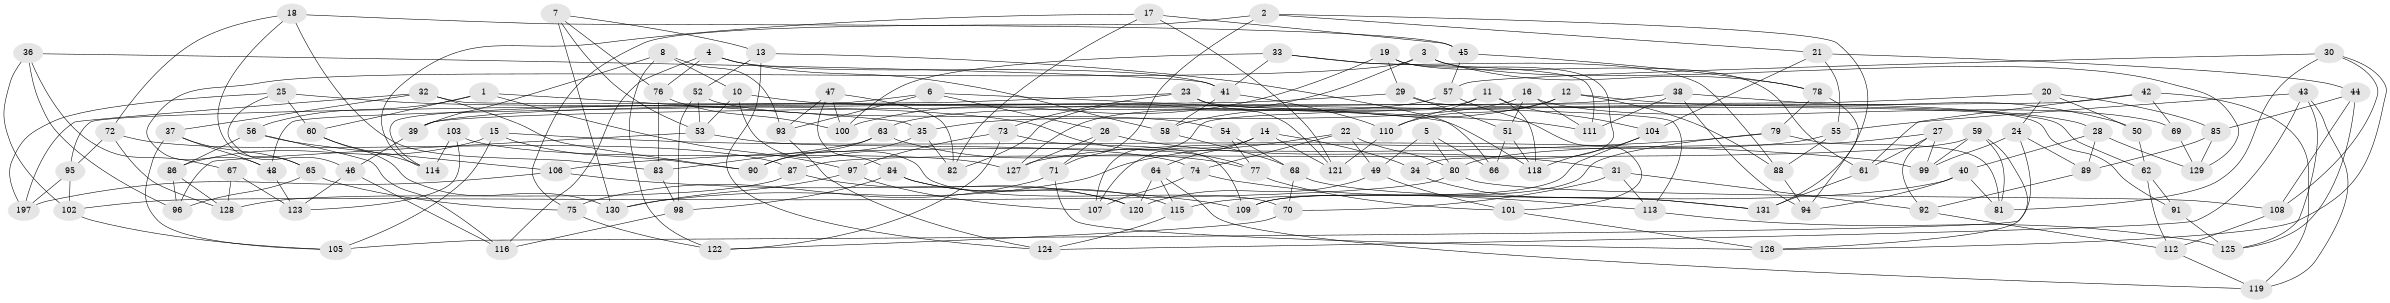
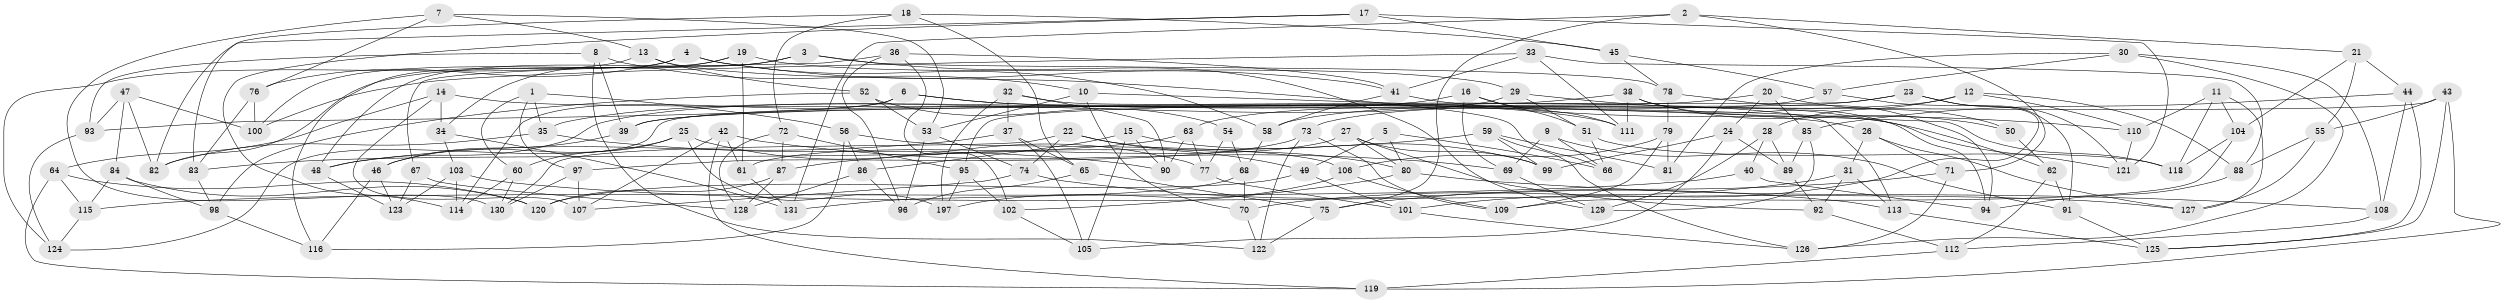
node "9": added
edge "34" -- "103": added
edge "40" -- "81": removed
